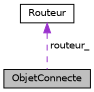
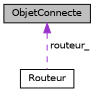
edge "ObjetConnecte" -> "Routeur": reversed
